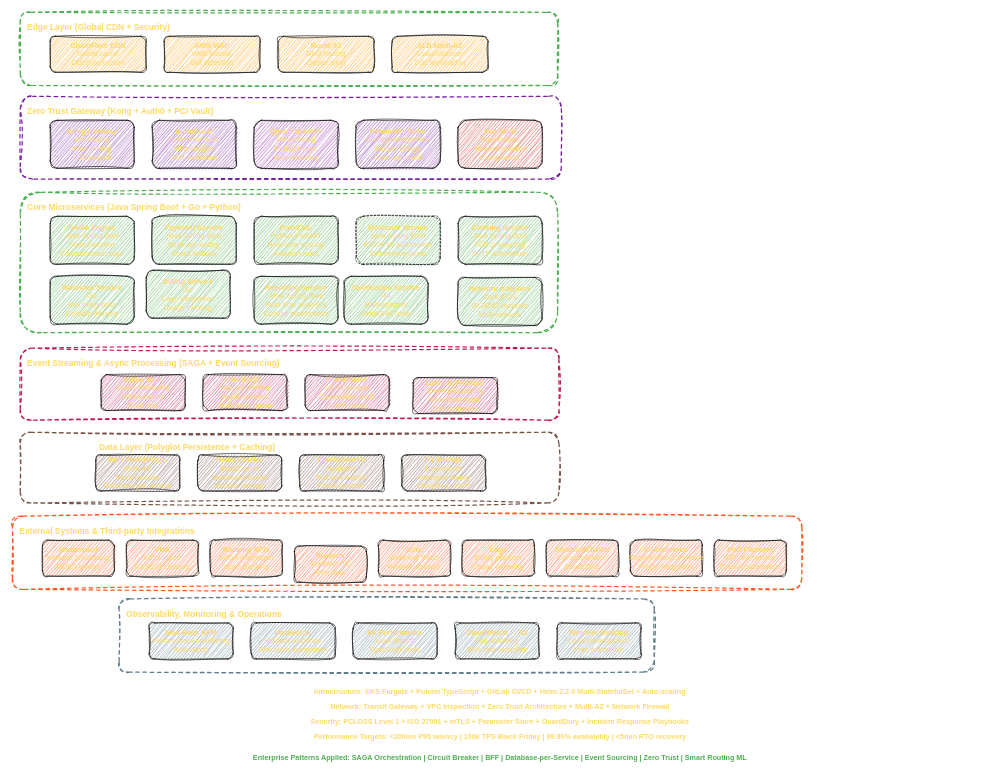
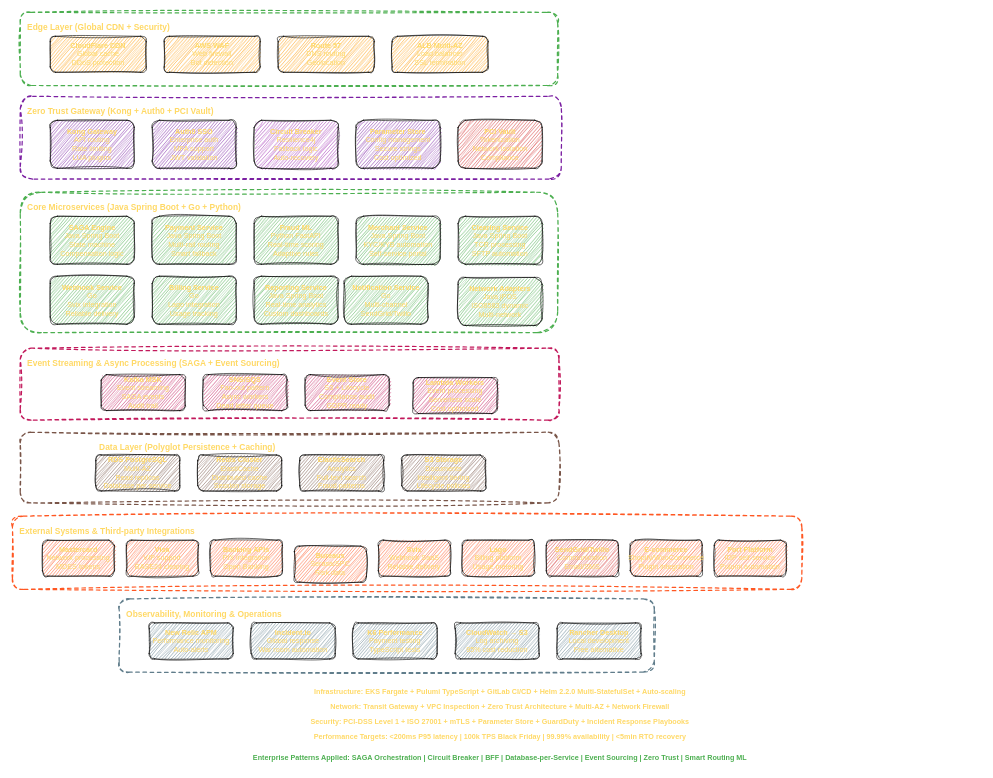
node "Route 53 DNS routing Geolocation": label "Route 53 DNS routing Geolocation" -> "Route 57 DNS routing Geolocation"
node "Merchant Service Java Spring Boot KYC/KYB automation Self-service portal": style dashed -> solid
node "Billing Service Go Lago integration Usage tracking": moved (188, 294) -> (194, 300)
node "Banking APIs SAGA integration Open Banking": label "Banking APIs SAGA integration Open Banking" -> "Banking APIs PIX integration Open Banking"
node "SendGrid/Twilio Communication Email/SMS": fillcolor #ff5722 -> #d32f2f
node "Incident.io Incident response War room automation": label "Incident.io Incident response War room automation" -> "Incident.io Global response War room automation"
node "K6 Performance Load testing TypeScript tests": label "K6 Performance Load testing TypeScript tests" -> "K6 Performance Payment testing TypeScript tests"
